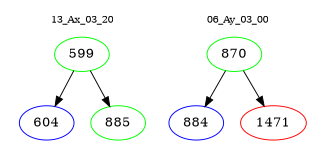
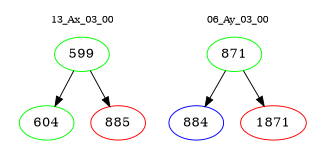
cluster "13_Ax_03_20": label "13_Ax_03_20" -> "13_Ax_03_00"
node "870": label "870" -> "871"
node "604": color blue -> green
node "885": color green -> red
node "1471": label "1471" -> "1871"
